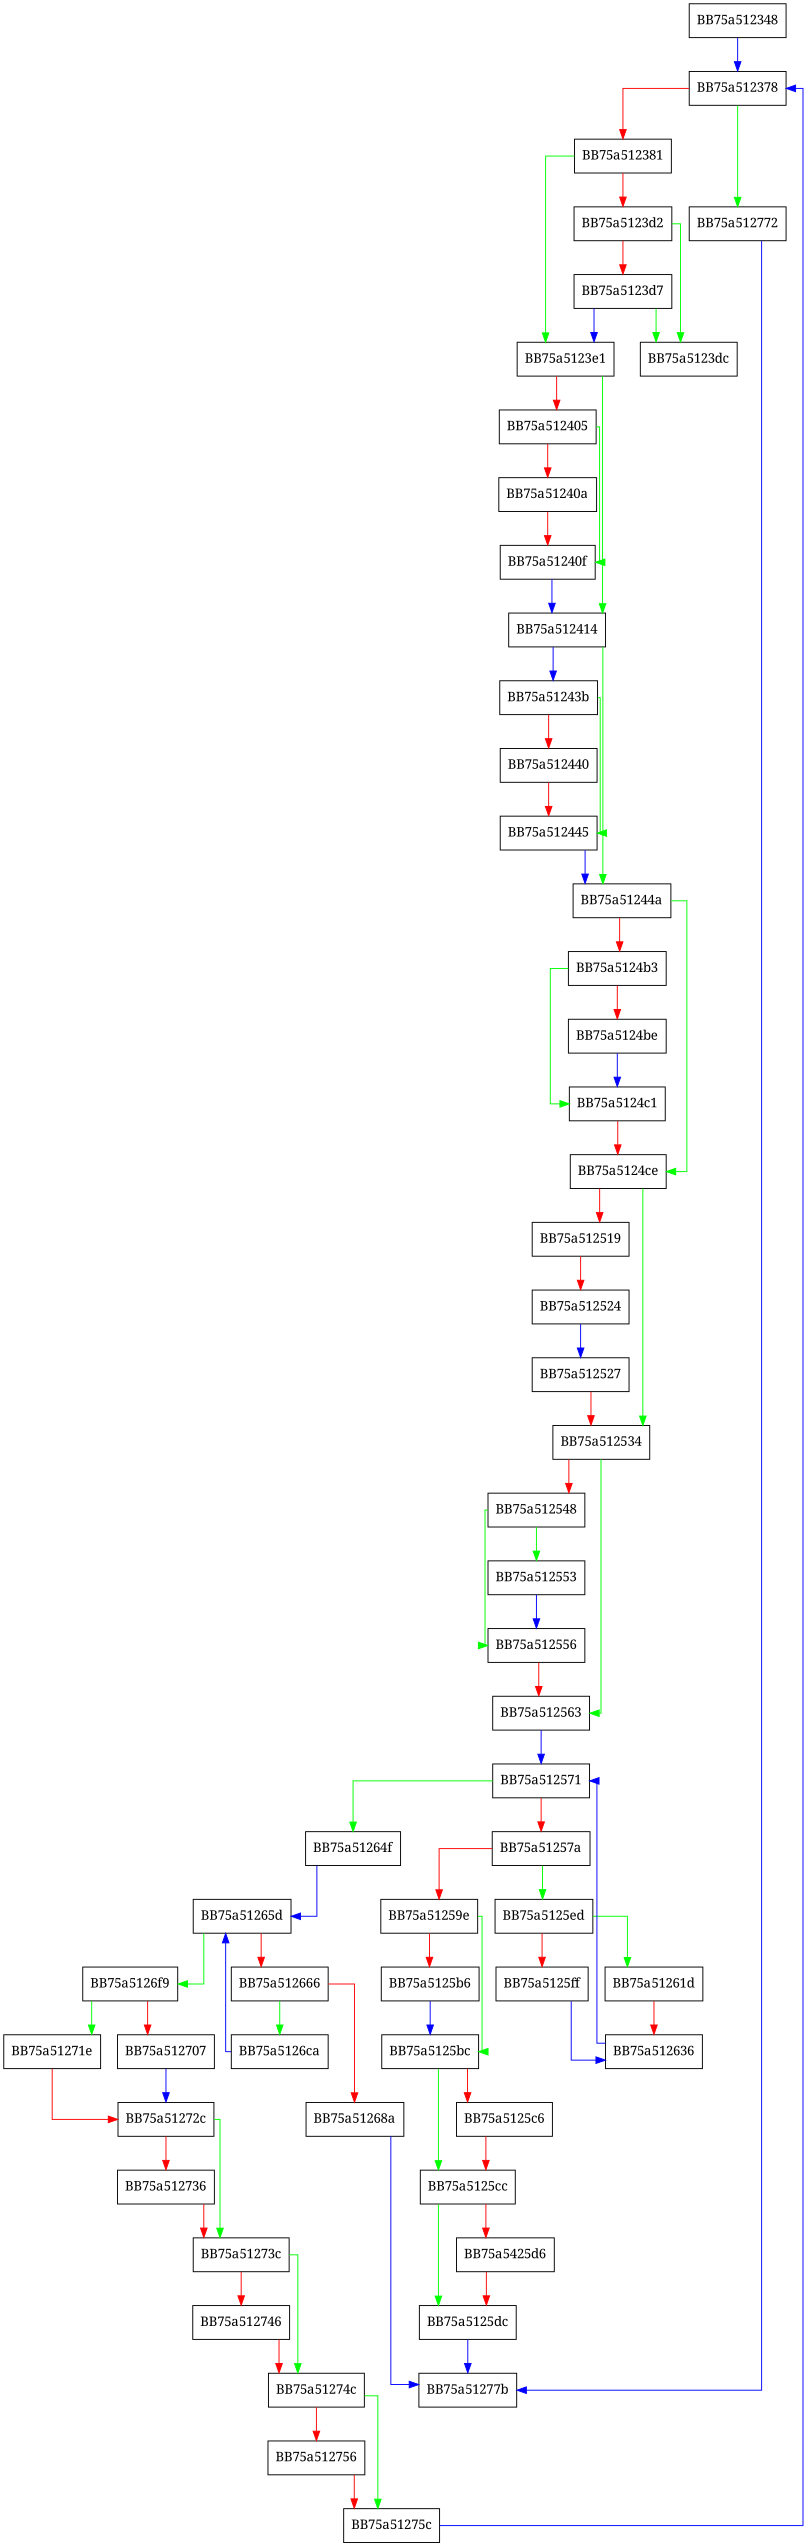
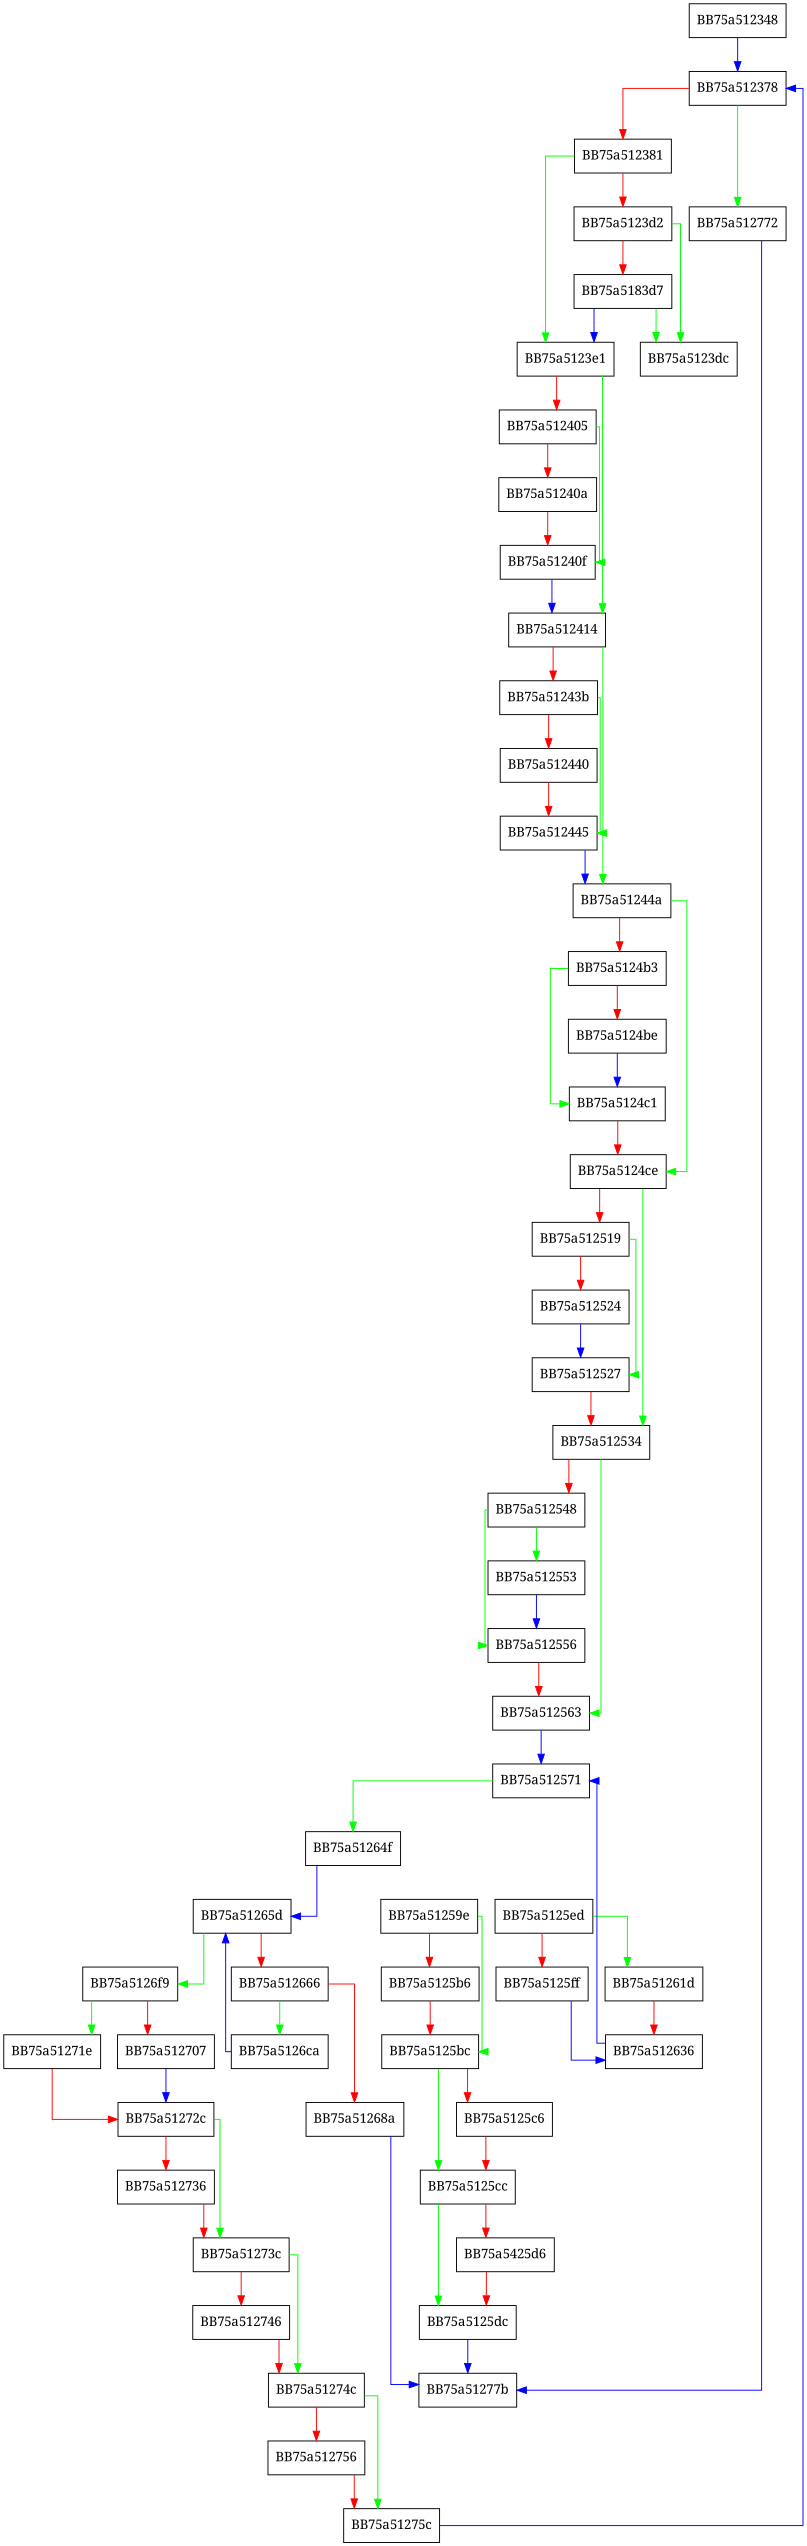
node "BB75a5123d7": label "BB75a5123d7" -> "BB75a5183d7"
edge "BB75a512414" -> "BB75a51243b": color blue -> red
edge "BB75a512519" -> "BB75a512527": added
node "BB75a51257a": removed
edge "BB75a5125b6" -> "BB75a5125bc": color blue -> red
